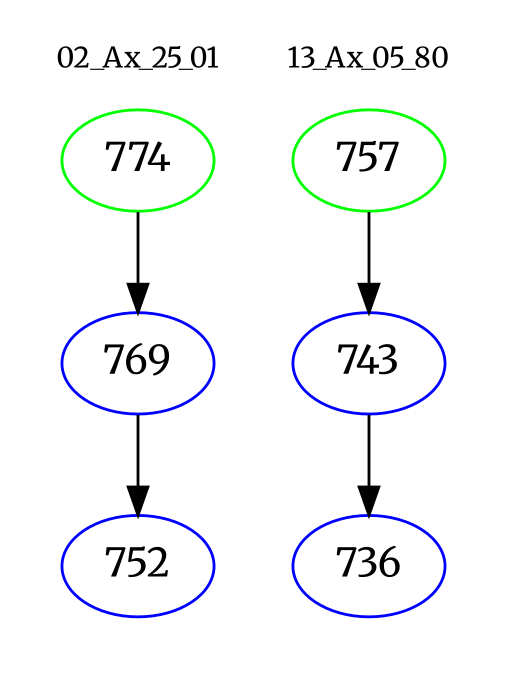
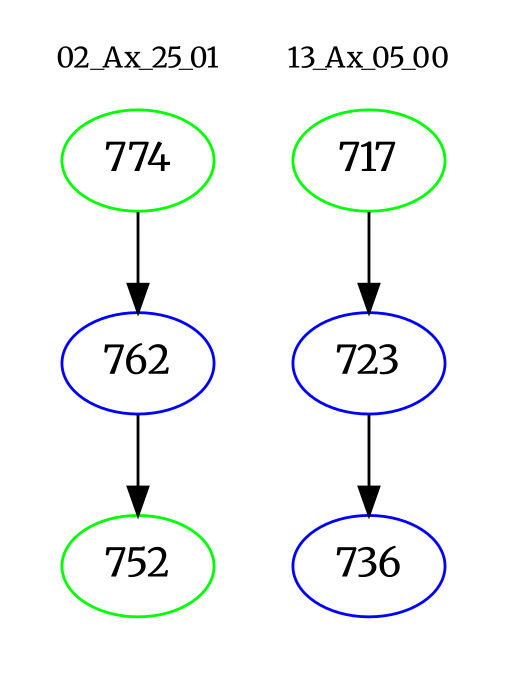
cluster "13_Ax_05_80": label "13_Ax_05_80" -> "13_Ax_05_00"
node "757": label "757" -> "717"
node "769": label "769" -> "762"
node "743": label "743" -> "723"
node "752": color blue -> green
